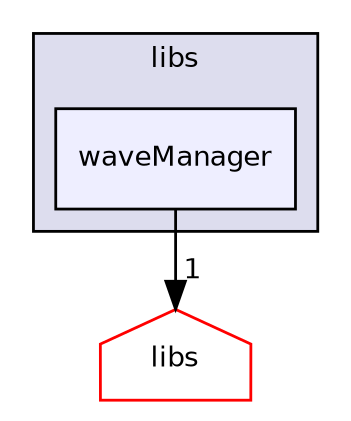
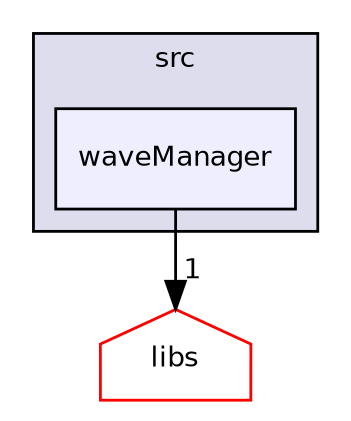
cluster "libs": label "libs" -> "src"
